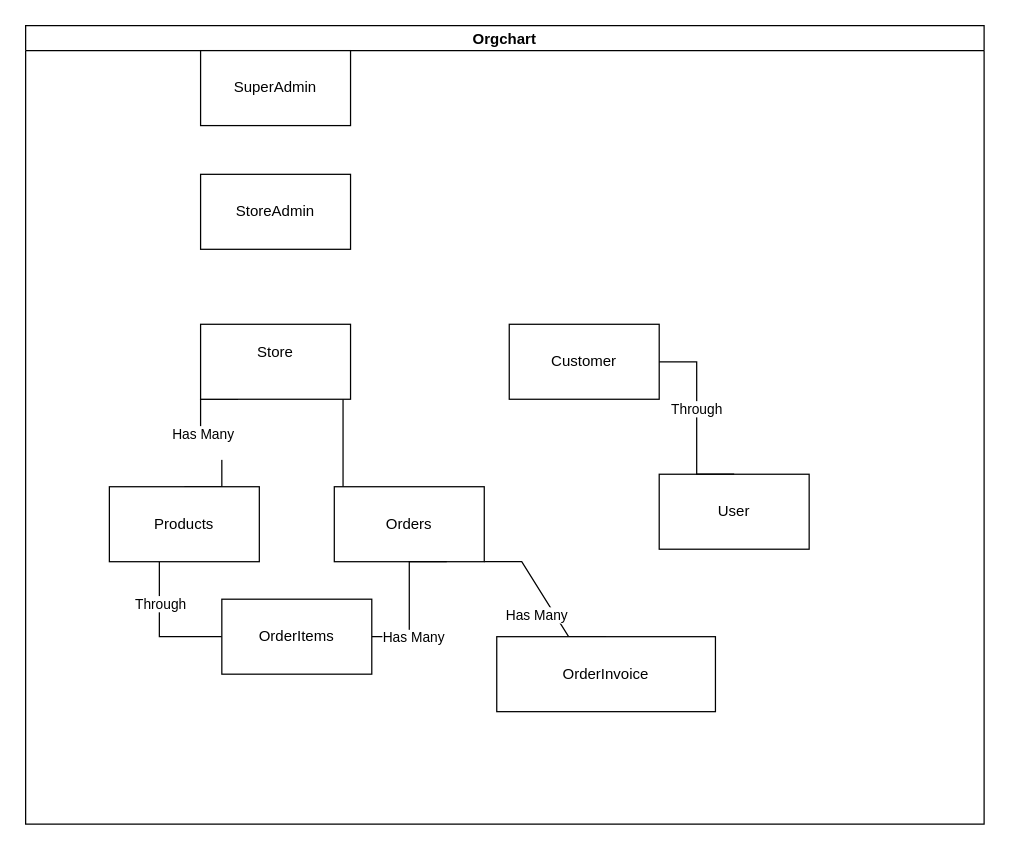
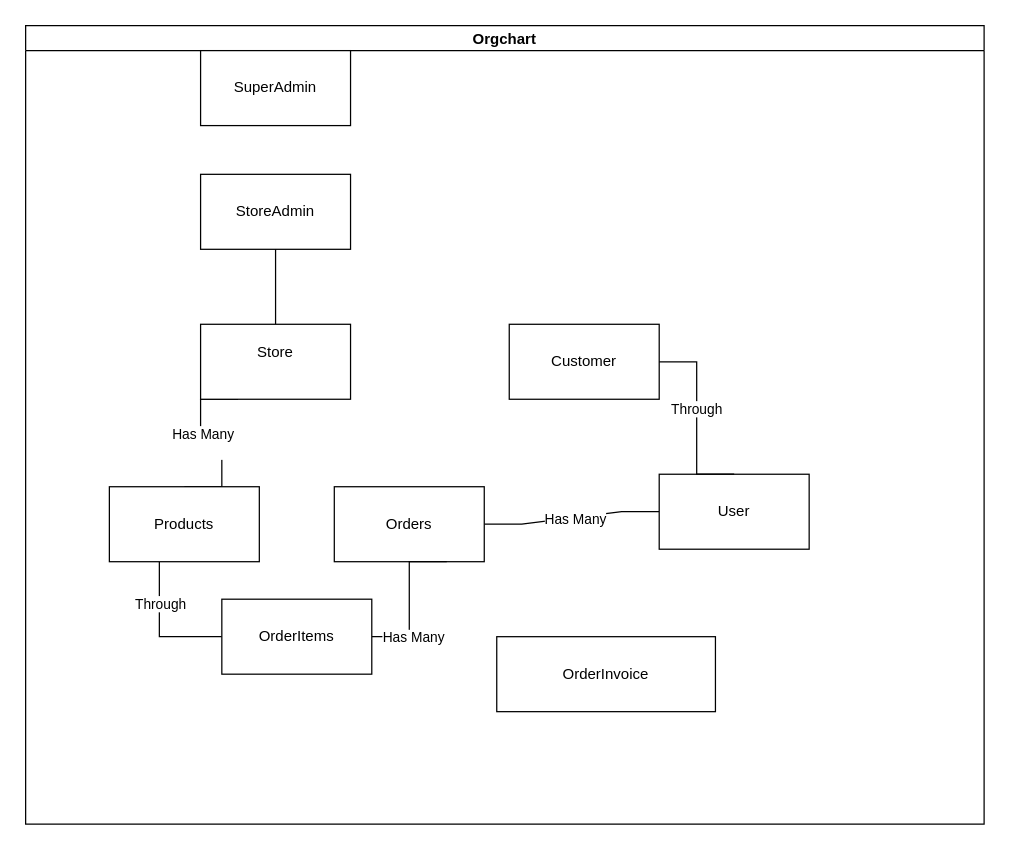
edge "Store" -- "Orders": now "Store" -- "StoreAdmin"
edge "User" -- "Orders": added, label "Has Many"
edge "Orders" -- "OrderInvoice": removed, label "Has Many"
